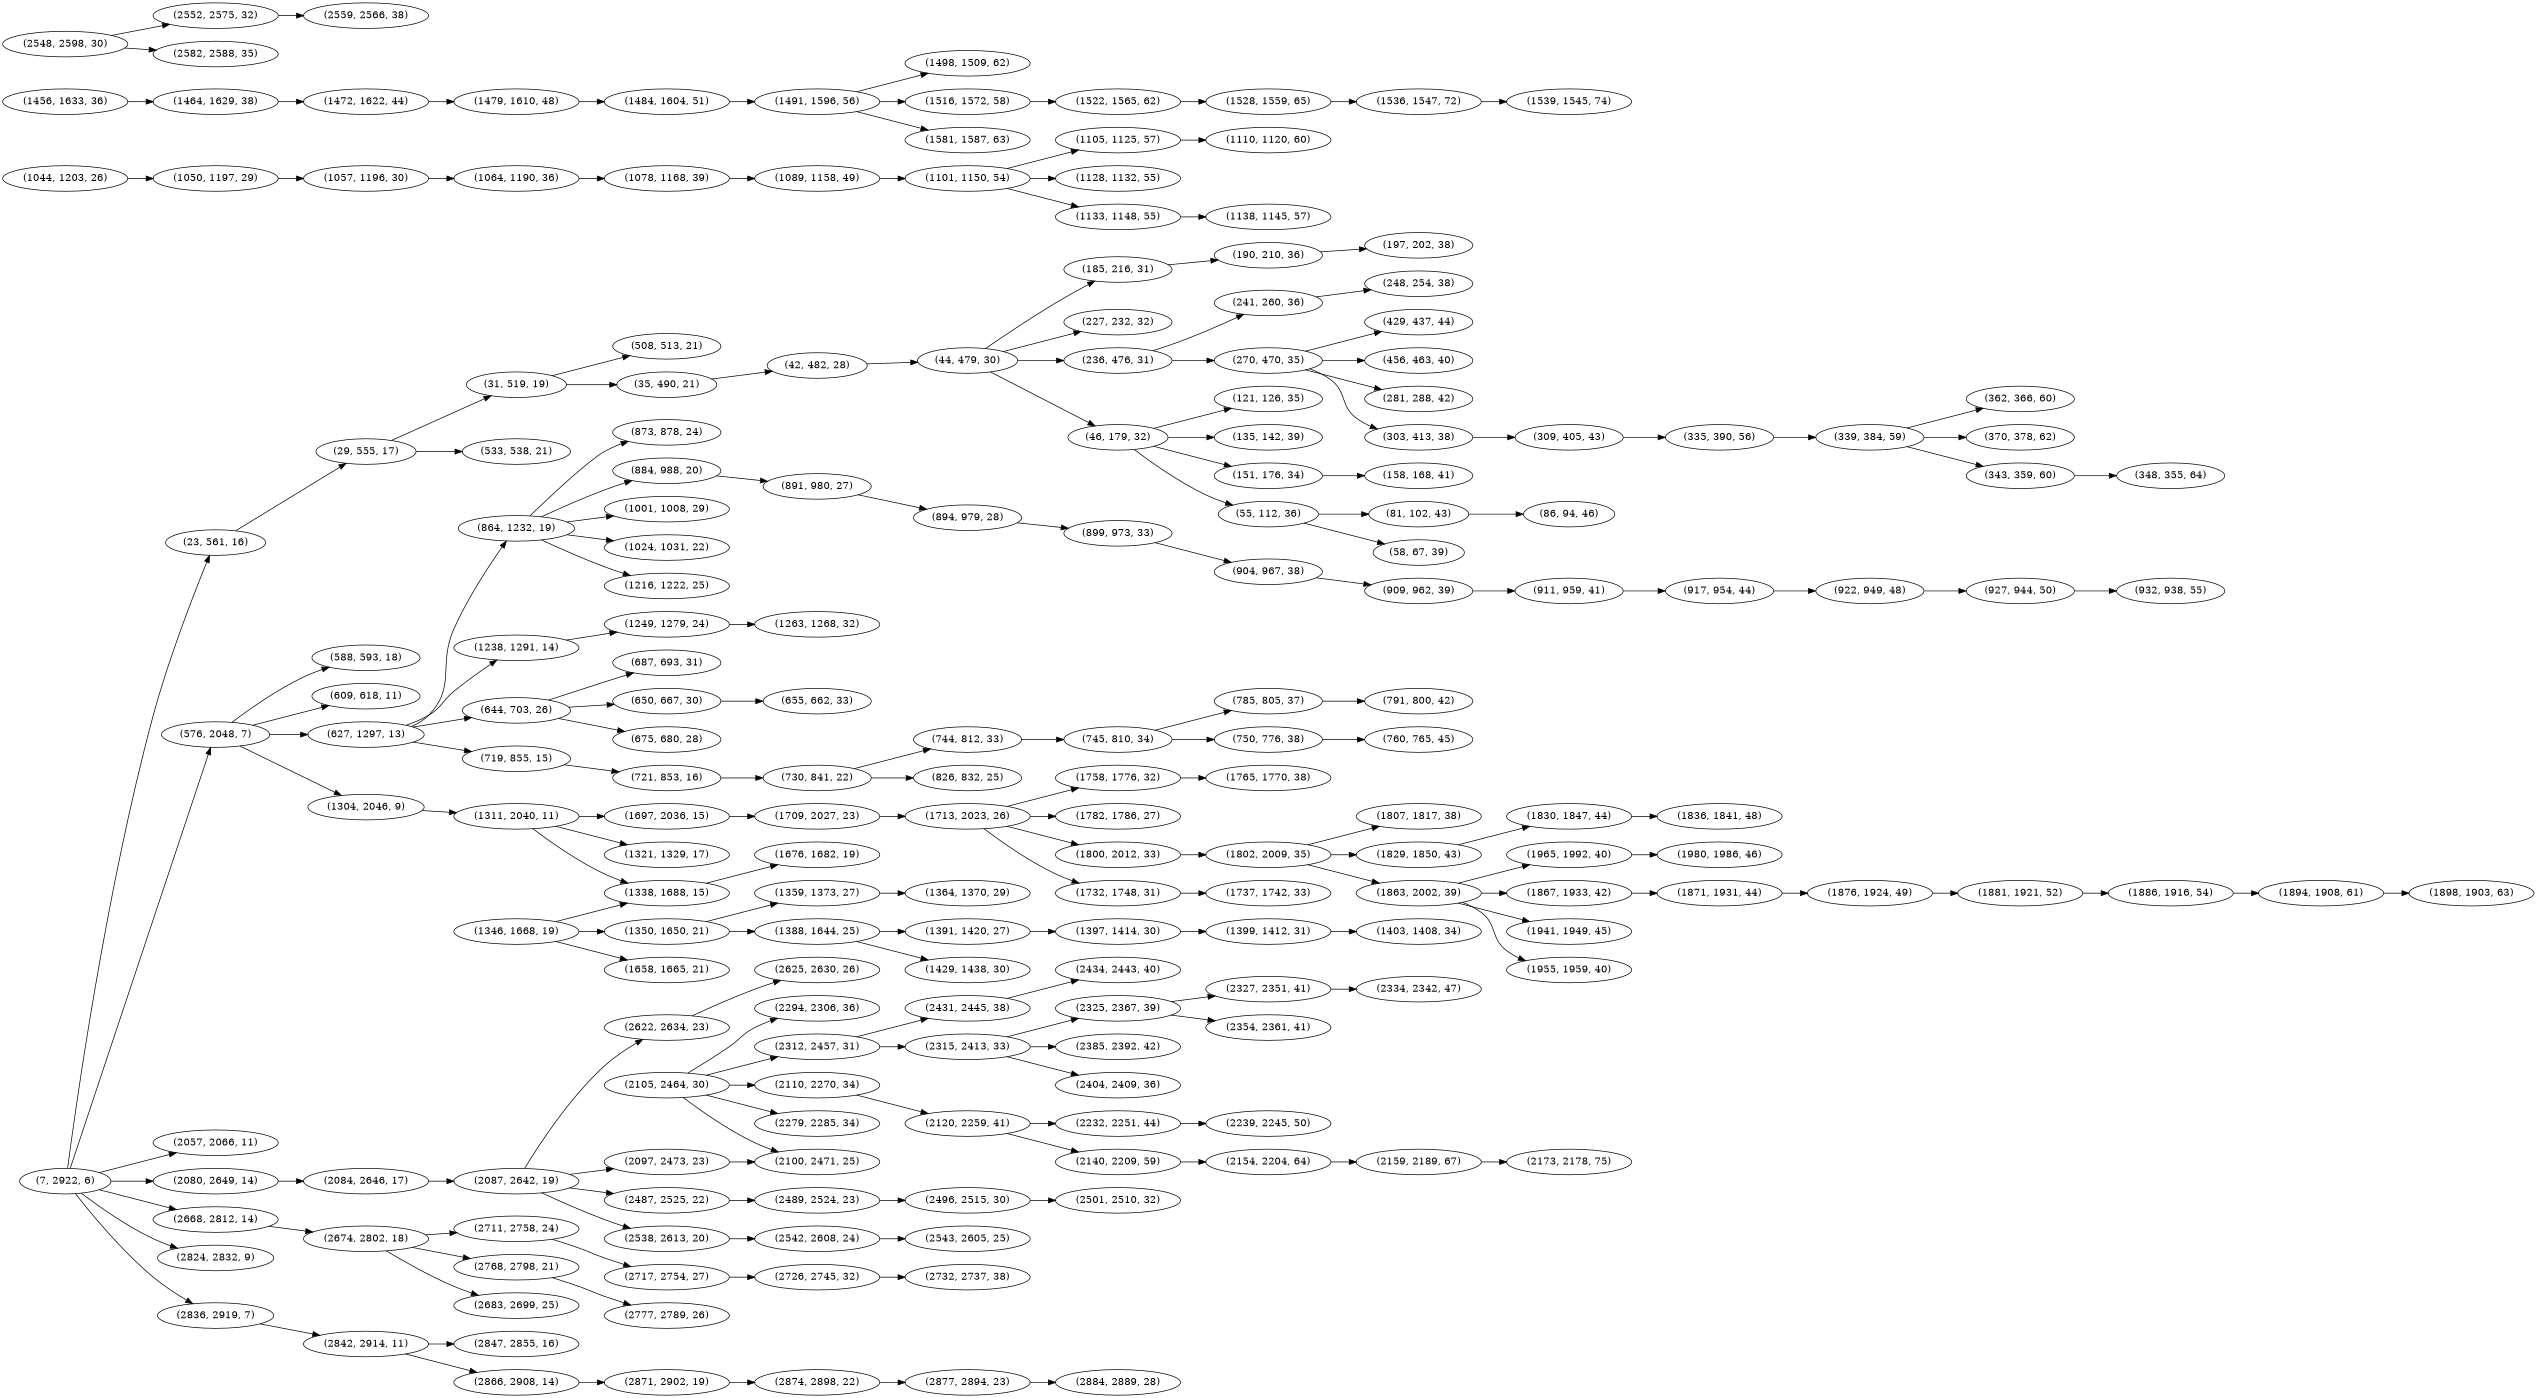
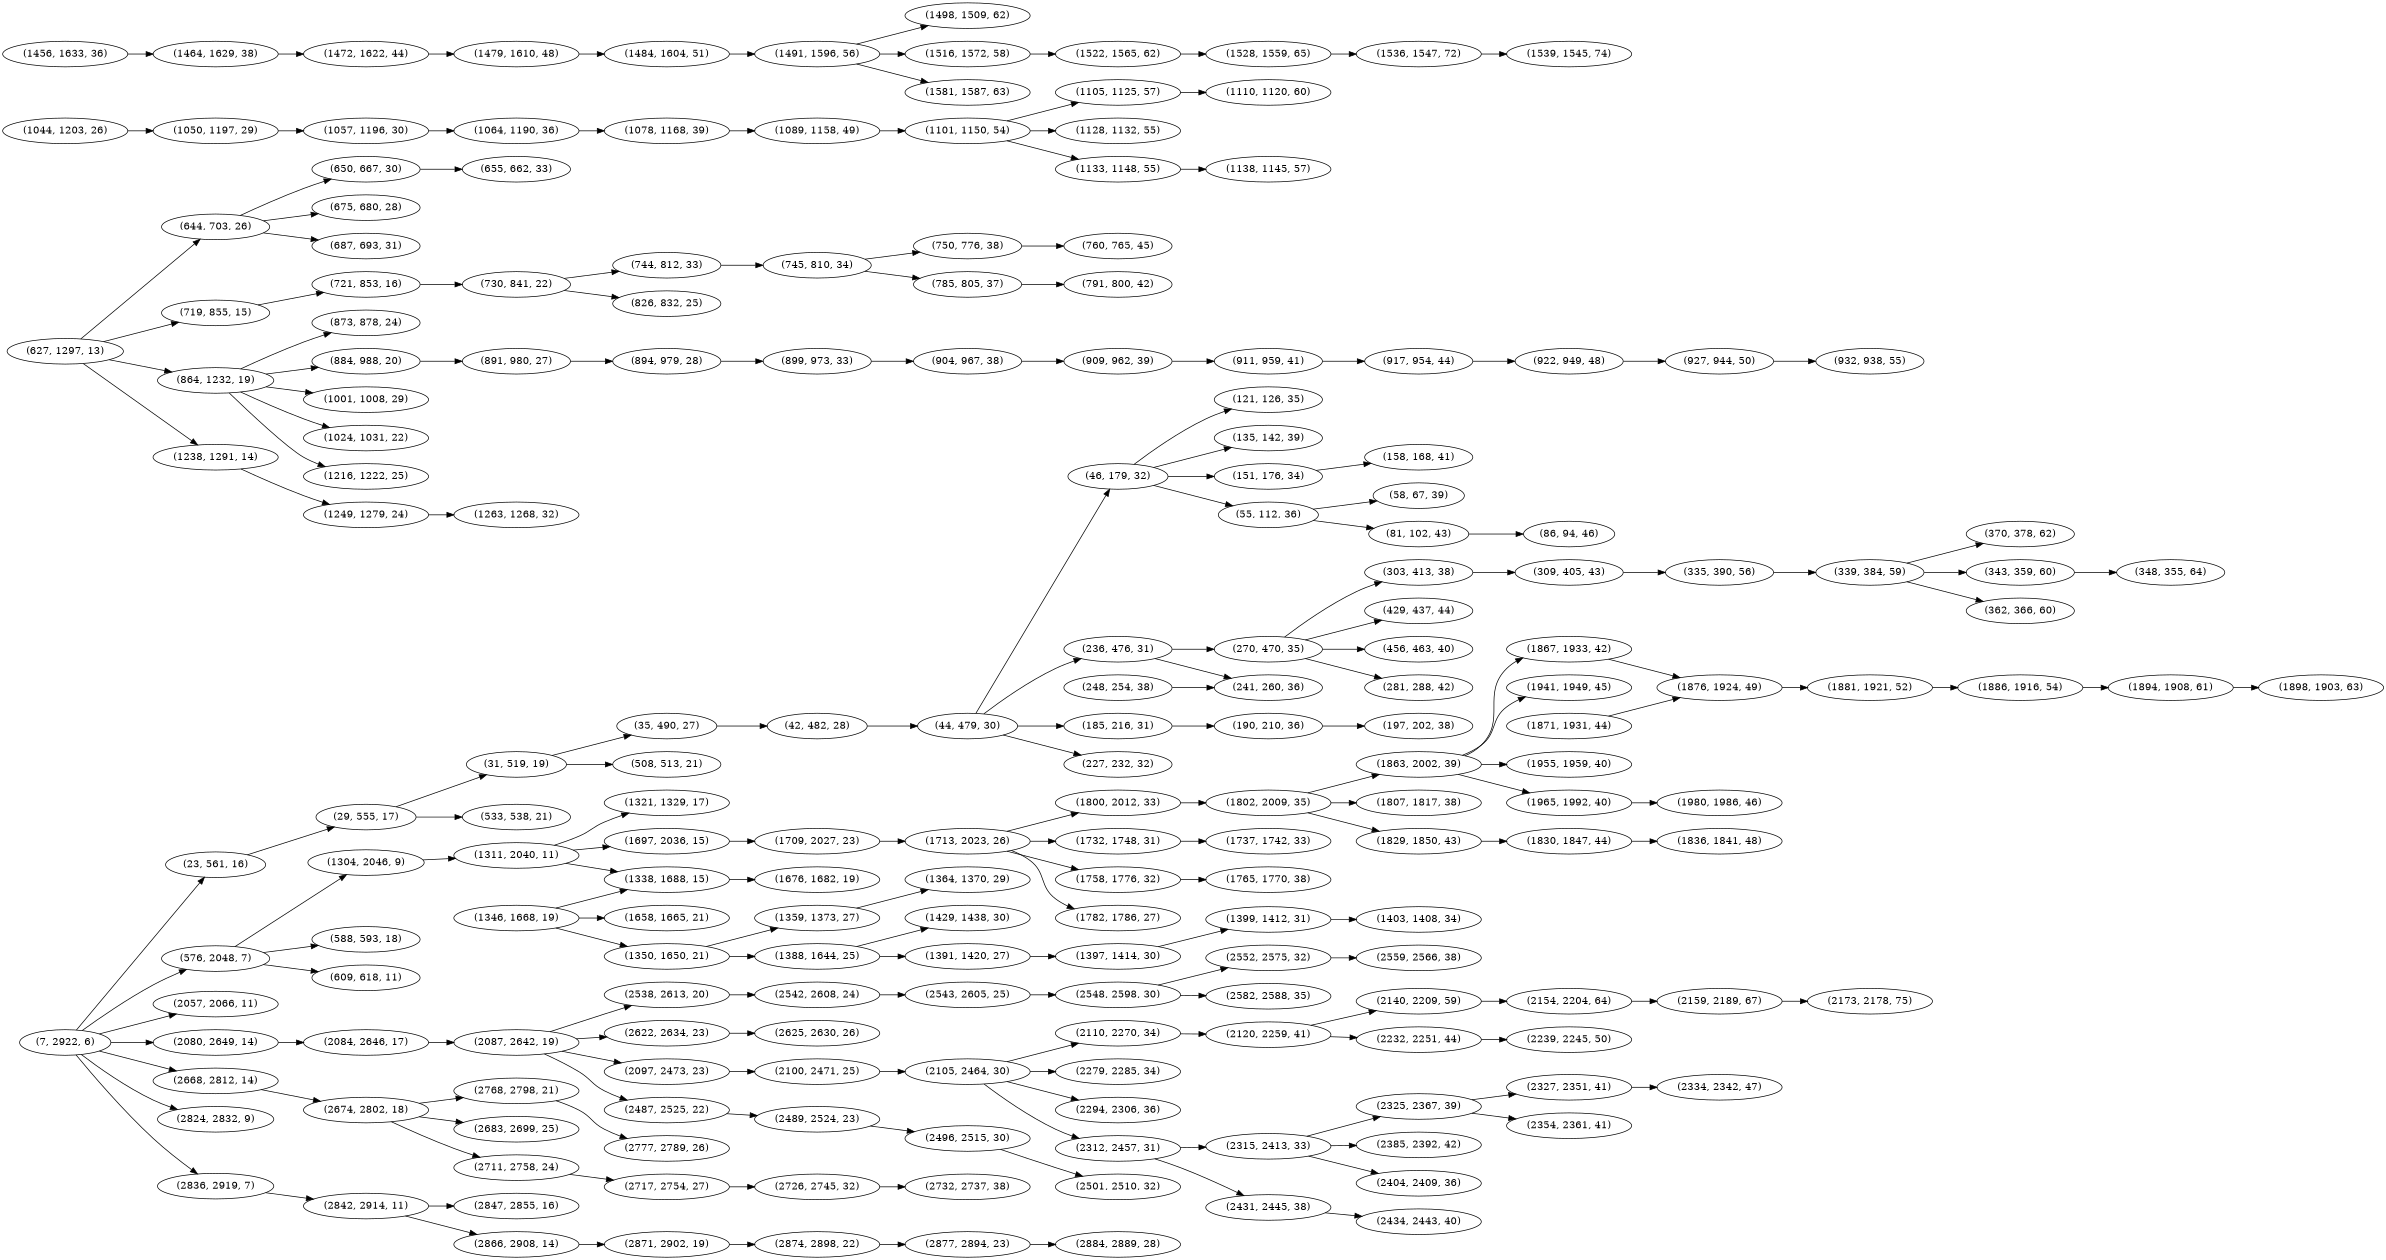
edge "(241, 260, 36)" -> "(248, 254, 38)": reversed
node "(35, 490, 21)": label "(35, 490, 21)" -> "(35, 490, 27)"
edge "(576, 2048, 7)" -> "(627, 1297, 13)": removed
edge "(1867, 1933, 42)" -> "(1871, 1931, 44)": now "(1867, 1933, 42)" -> "(1876, 1924, 49)"
edge "(2543, 2605, 25)" -> "(2548, 2598, 30)": added
edge "(2105, 2464, 30)" -> "(2100, 2471, 25)": reversed
